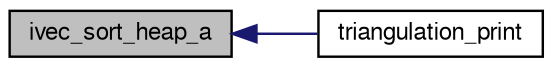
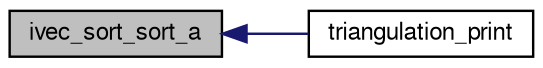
node "ivec_sort_heap_a": label "ivec_sort_heap_a" -> "ivec_sort_sort_a"
